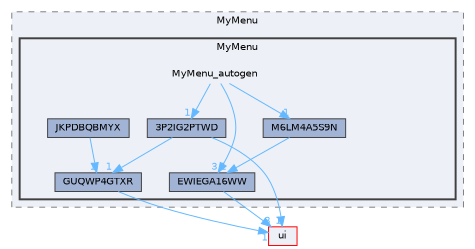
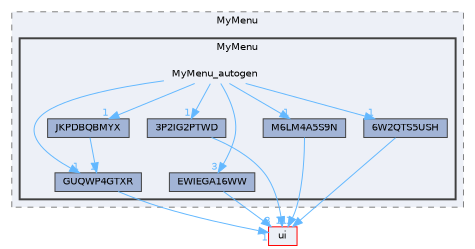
edge "MyMenu_autogen" -> "JKPDBQBMYX": added
node "6W2QTS5USH": added
edge "3P2IG2PTWD" -> "GUQWP4GTXR": now "MyMenu_autogen" -> "GUQWP4GTXR"
edge "M6LM4A5S9N" -> "EWIEGA16WW": now "M6LM4A5S9N" -> "ui"
